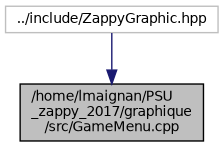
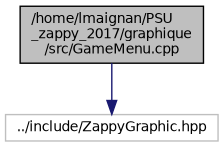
edge "../include/ZappyGraphic.hpp" -> "/home/lmaignan/PSU _zappy_2017/graphique /src/GameMenu.cpp": reversed
